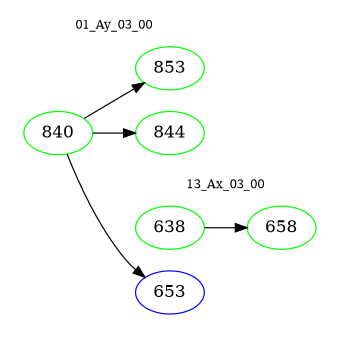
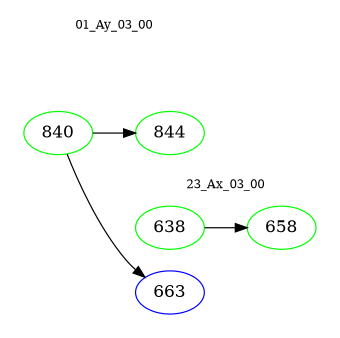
node "853": removed
cluster "13_Ax_03_00": label "13_Ax_03_00" -> "23_Ax_03_00"
node "653": label "653" -> "663"
